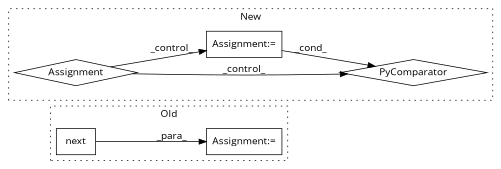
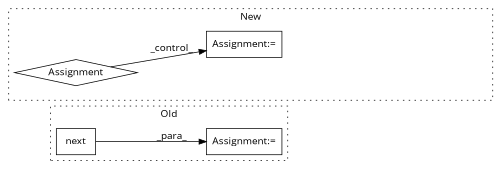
node "PyComparator": removed
